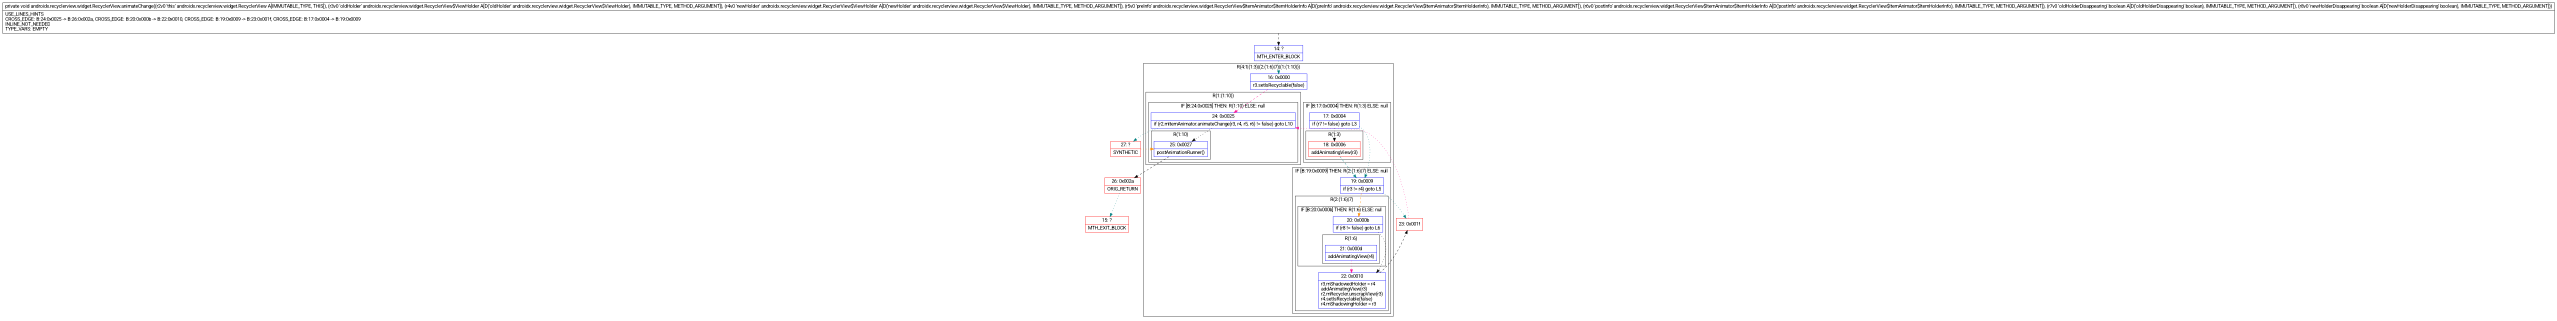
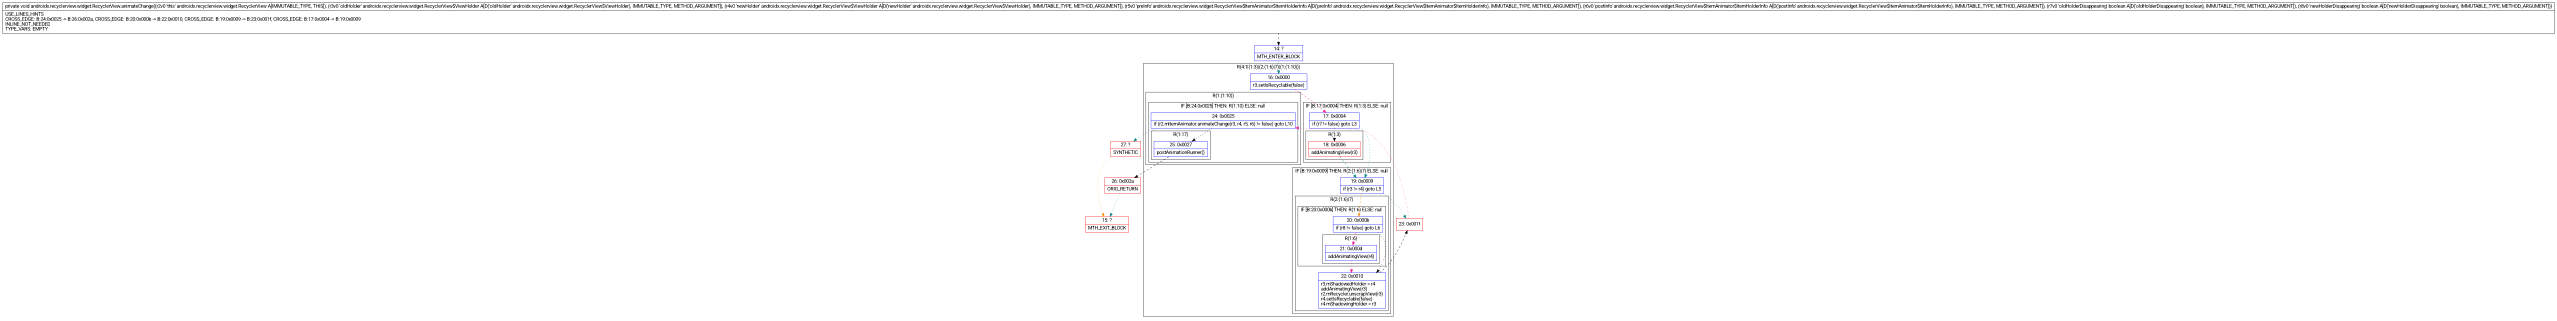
edge "16: 0x0000" -> "24: 0x0025": now "16: 0x0000" -> "17: 0x0004"
cluster "R(1:10)": label "R(1:10)" -> "R(1:17)"
edge "27: ?" -> "25: 0x0027": now "27: ?" -> "15: ?"
edge "20: 0x000b" -> "21: 0x000d": added
